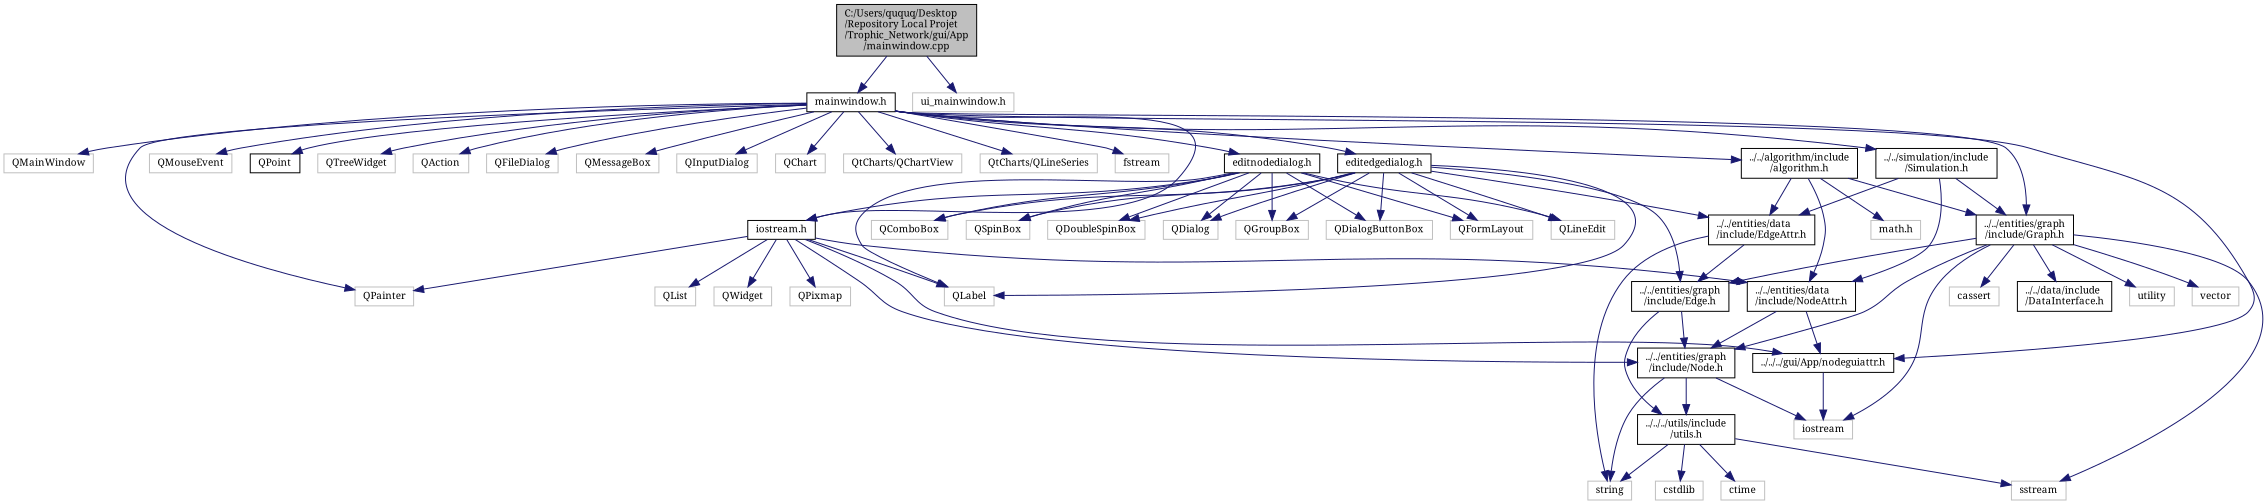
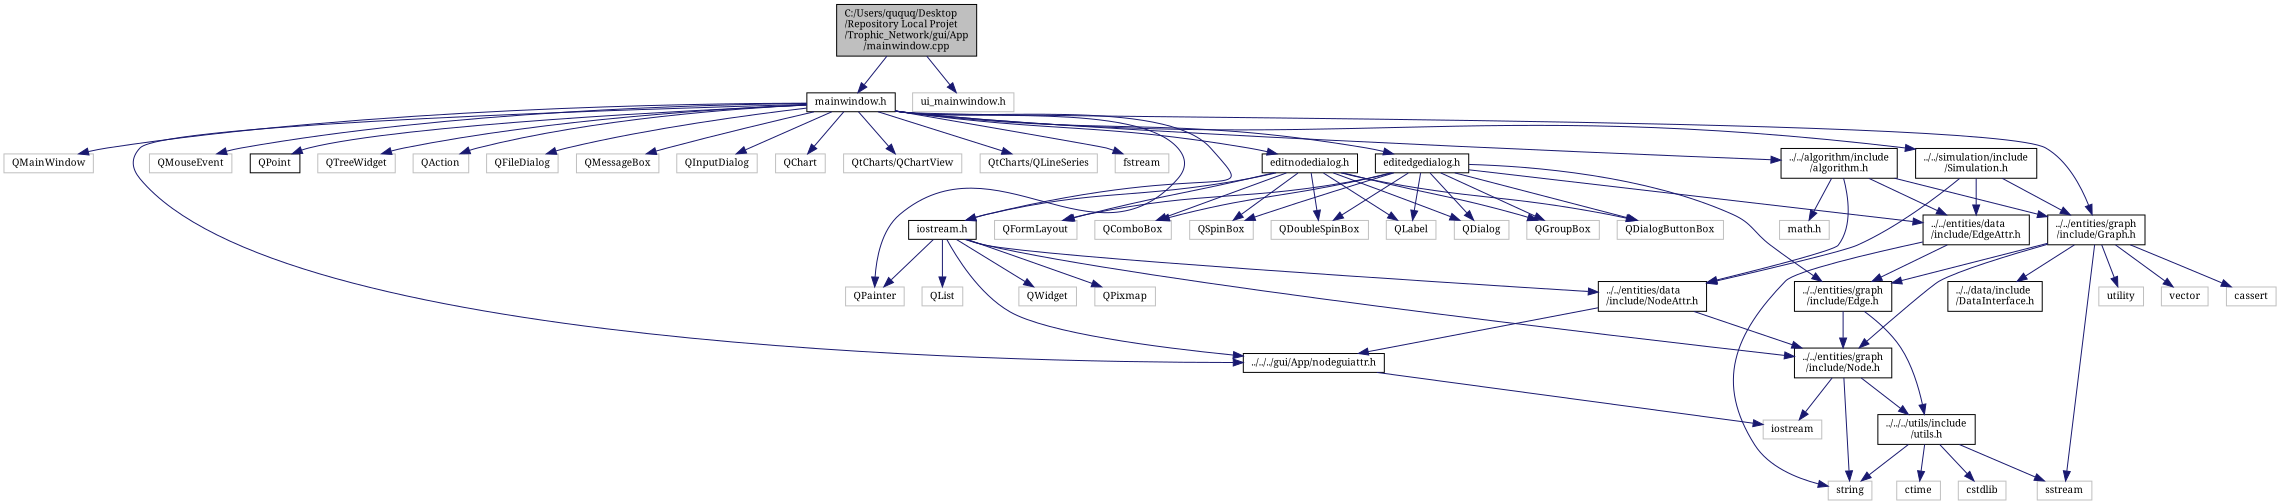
node "QLineEdit": removed
edge "iostream.h" -> "QLabel": removed
edge "../../entities/graph /include/Graph.h" -> "iostream": removed
